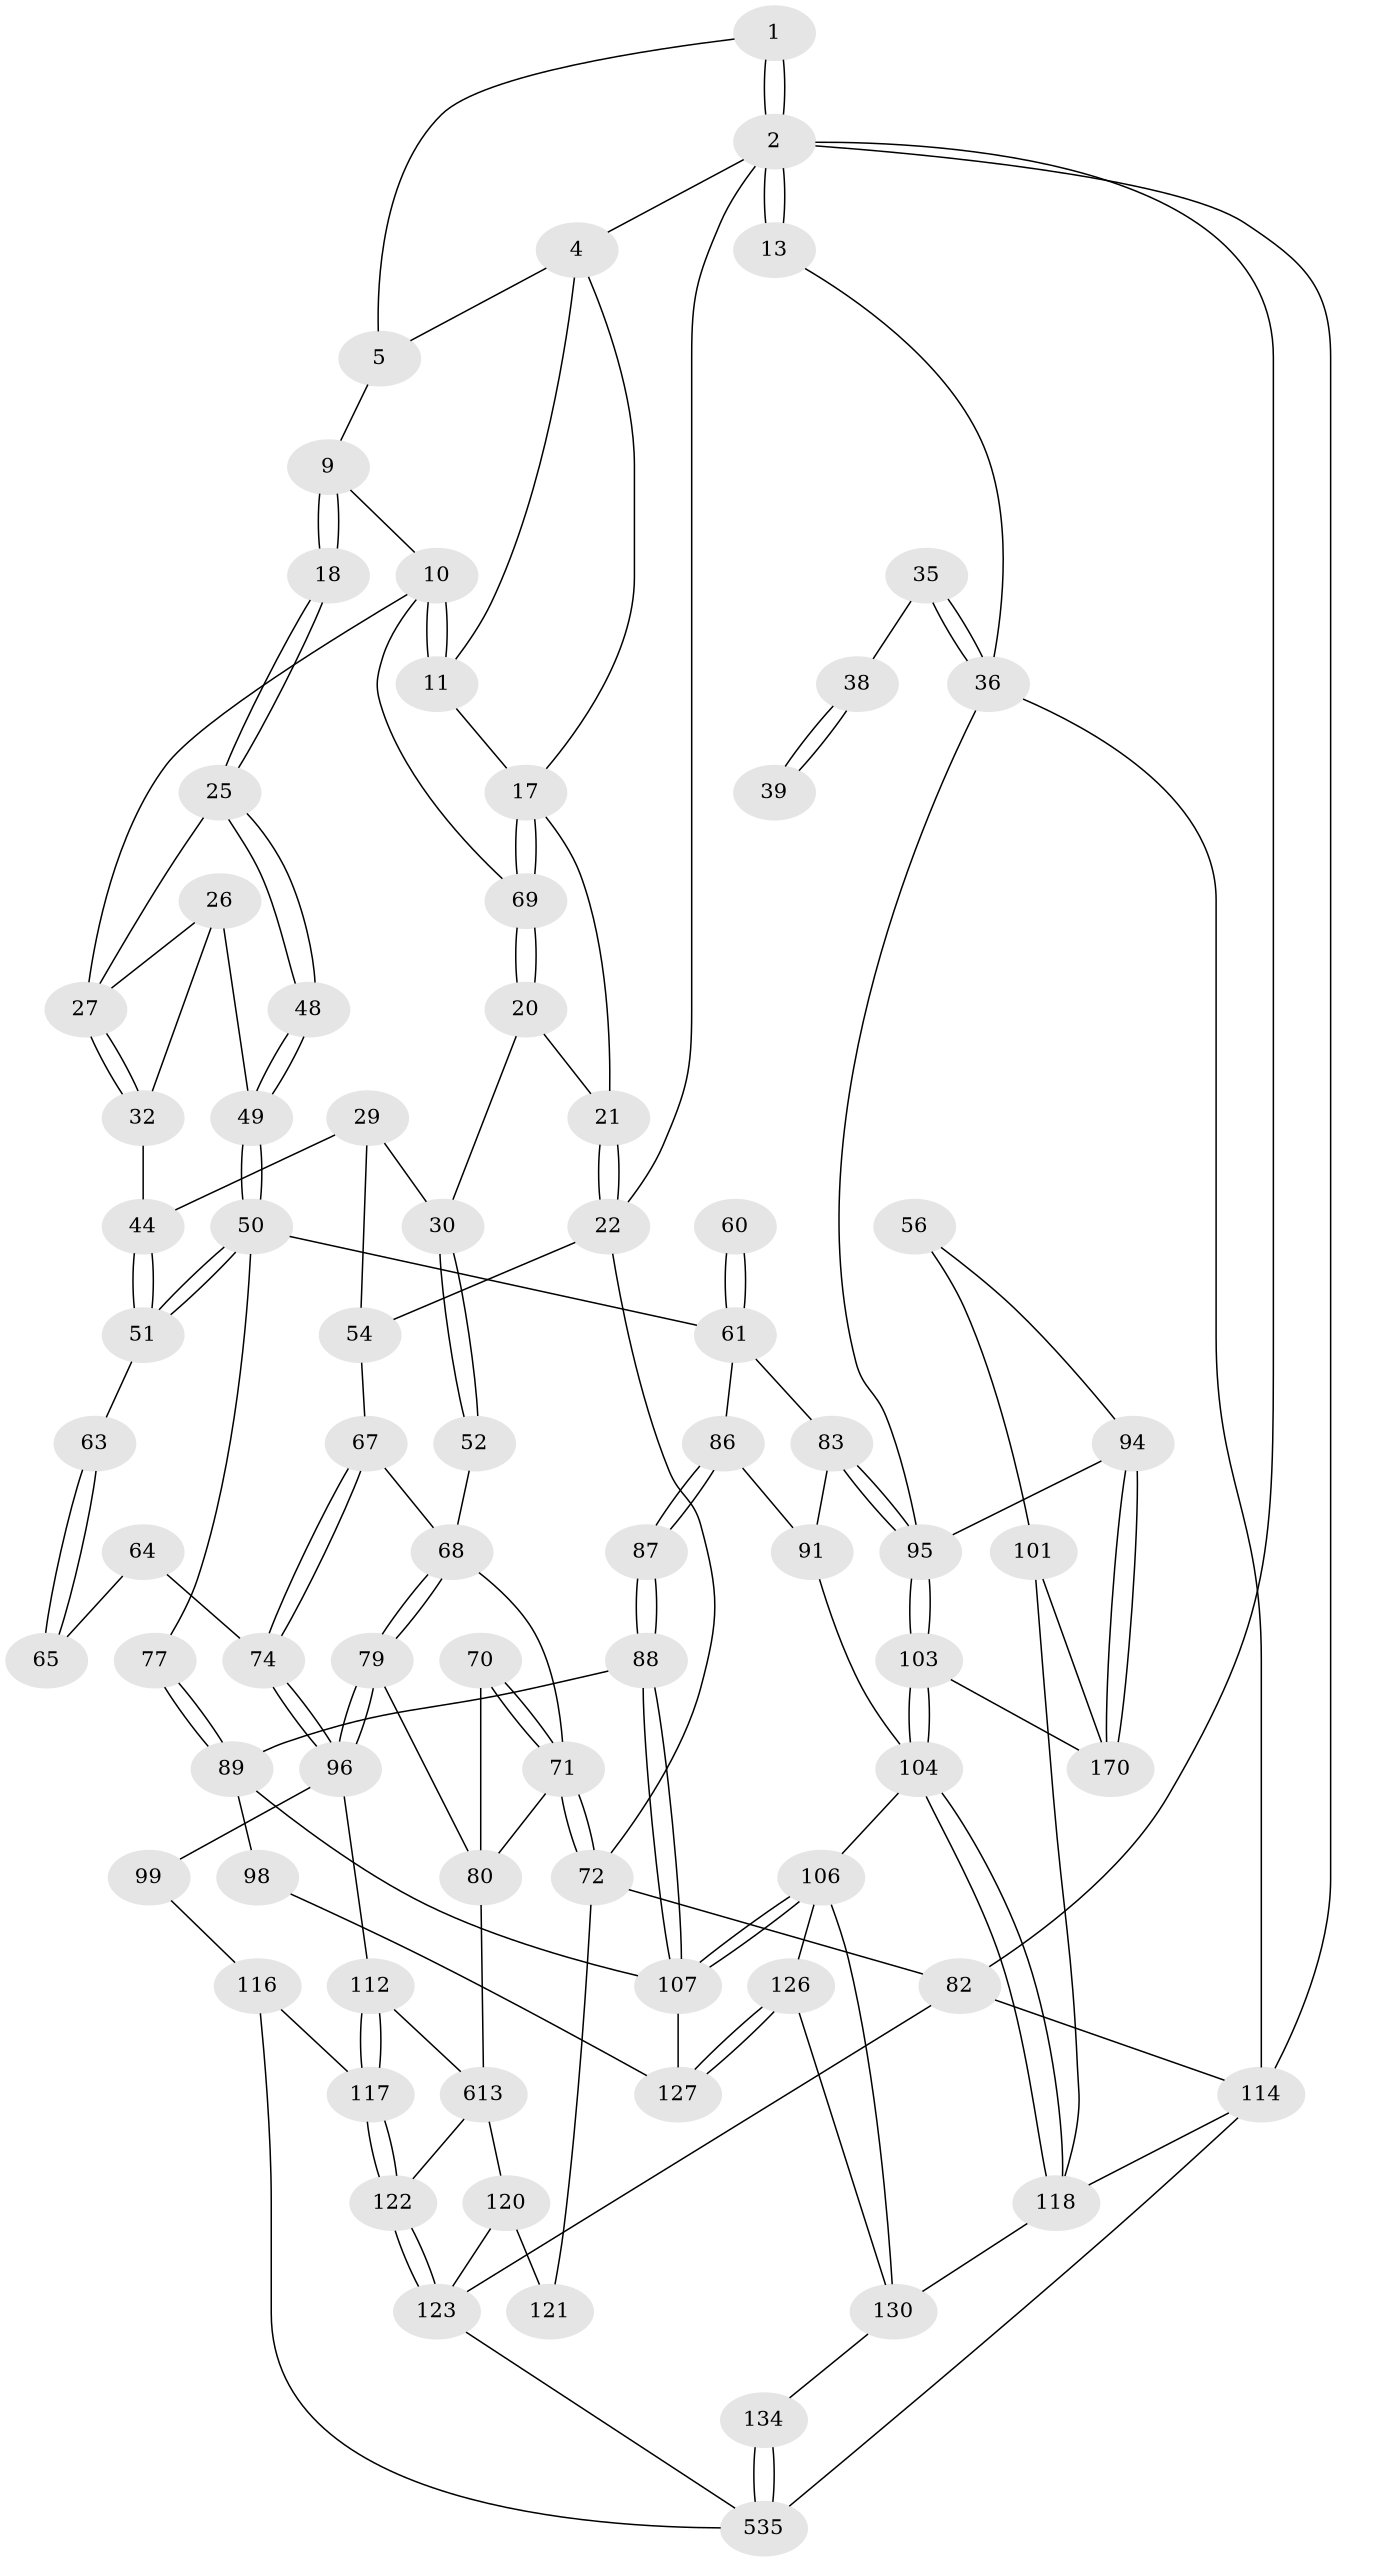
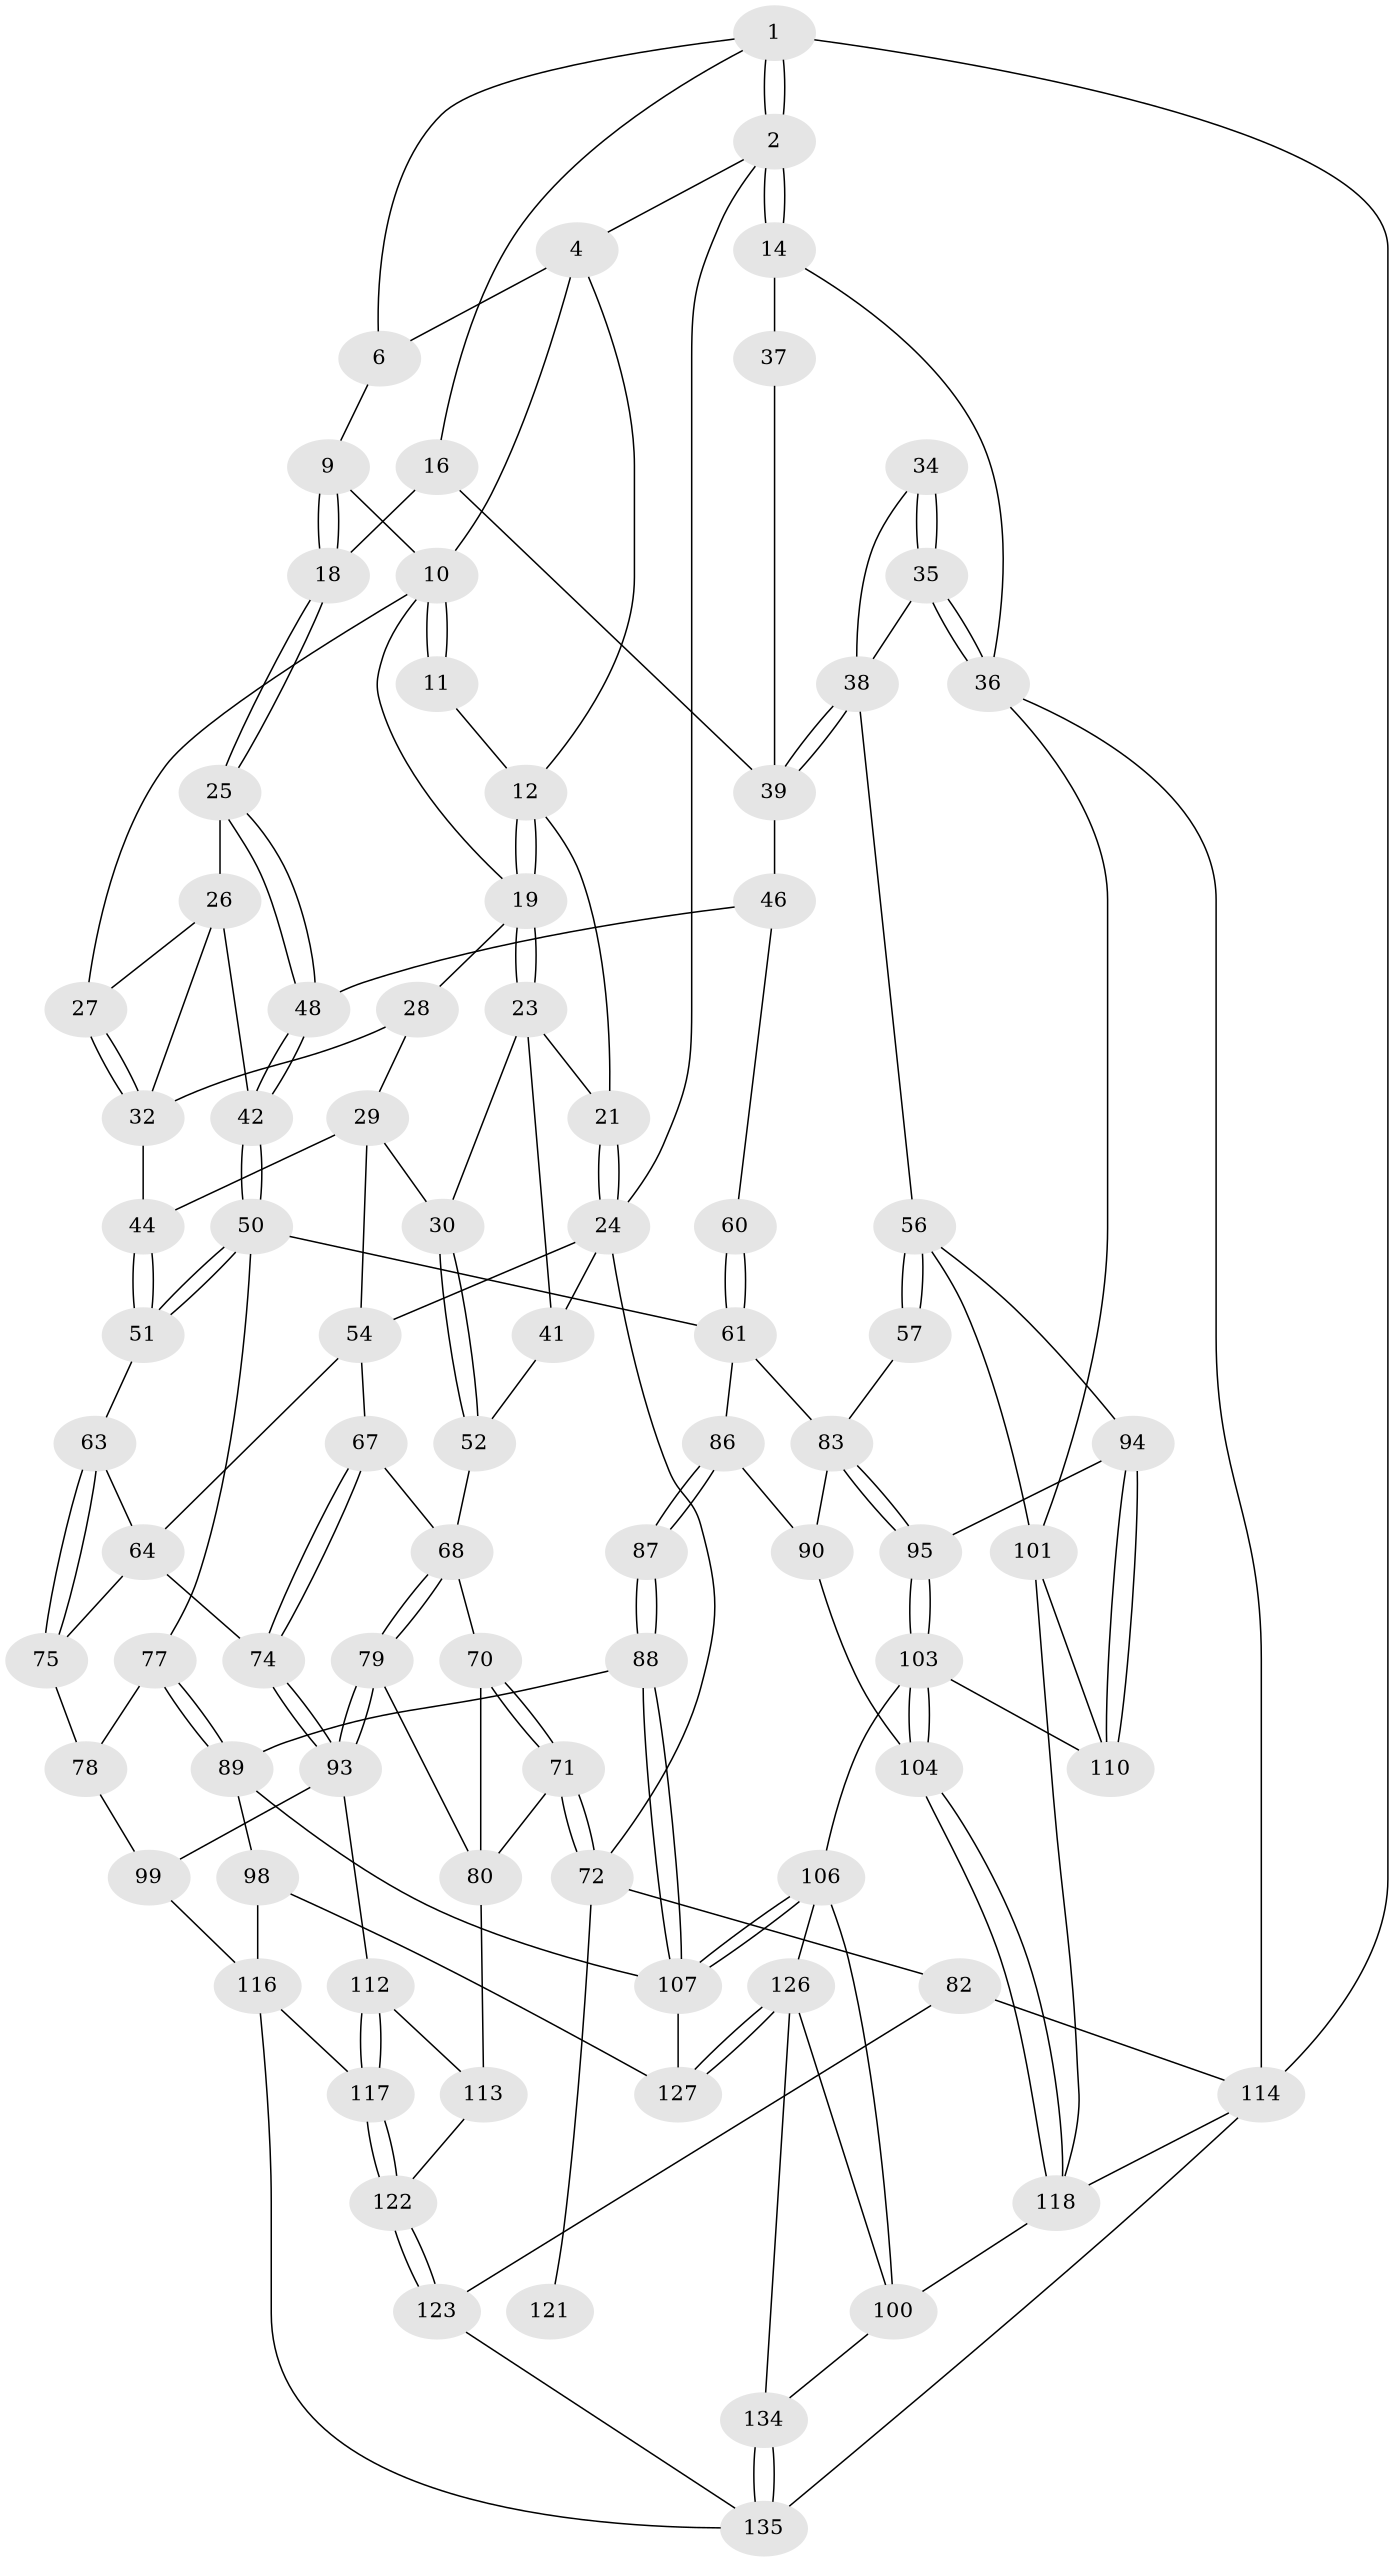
node "13": label "13" -> "14"
node "5": label "5" -> "6"
node "37": added
node "16": added
node "34": added
edge "4" -- "11": now "4" -- "10"
node "17": label "17" -> "12"
edge "25" -- "27": now "25" -- "26"
node "69": label "69" -> "19"
node "46": added
edge "2" -- "114": now "1" -- "114"
edge "2" -- "82": removed
edge "38" -- "56": added
node "28": added
node "20": label "20" -> "23"
edge "36" -- "95": now "36" -- "101"
node "49": label "49" -> "42"
node "22": label "22" -> "24"
node "41": added
node "57": added
edge "54" -- "64": added
edge "63" -- "64": added
node "91": label "91" -> "90"
edge "68" -- "71": now "68" -- "70"
node "65": label "65" -> "75"
node "78": added
node "96": label "96" -> "93"
node "170": label "170" -> "110"
edge "104" -- "106": now "103" -- "106"
edge "98" -- "116": added
node "613": label "613" -> "113"
node "120": removed
edge "126" -- "134": added
node "130": label "130" -> "100"
node "535": label "535" -> "135"
